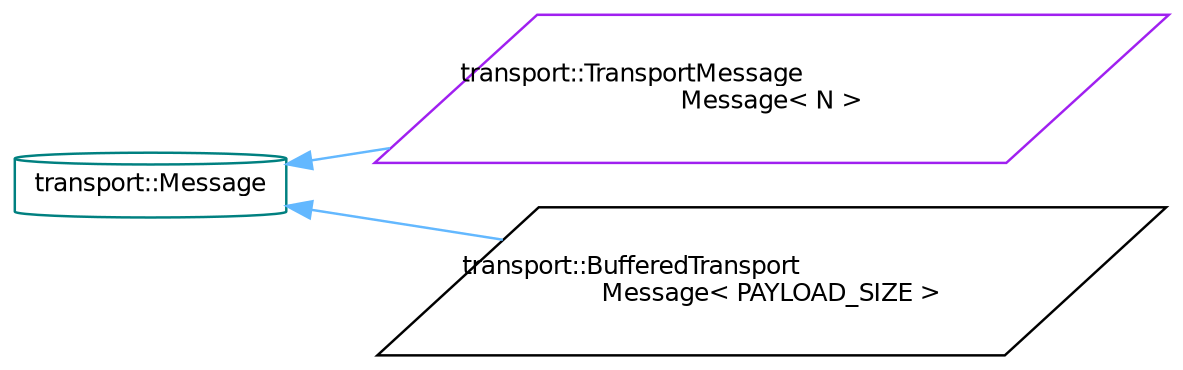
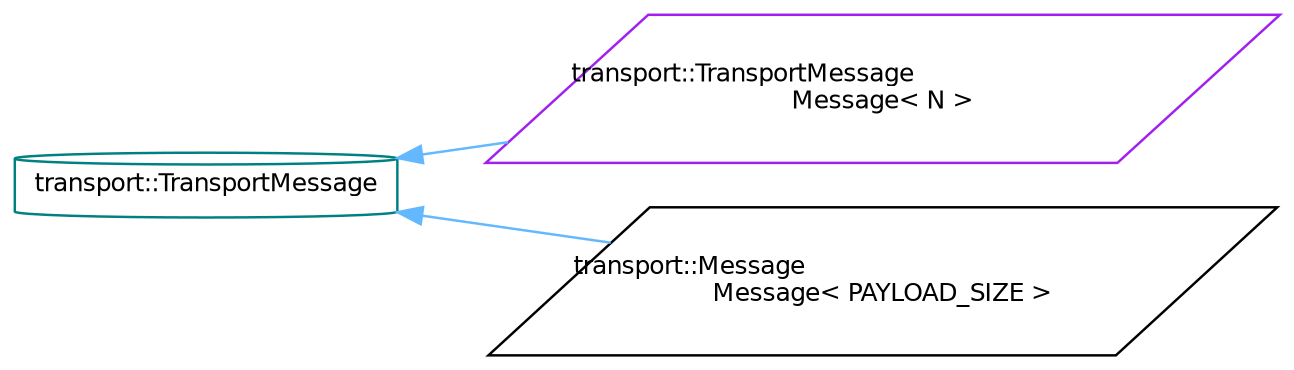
node "transport::Message": label "transport::Message" -> "transport::TransportMessage"
node "transport::BufferedTransport Message< PAYLOAD_SIZE >": label "transport::BufferedTransport Message< PAYLOAD_SIZE >" -> "transport::Message Message< PAYLOAD_SIZE >"
